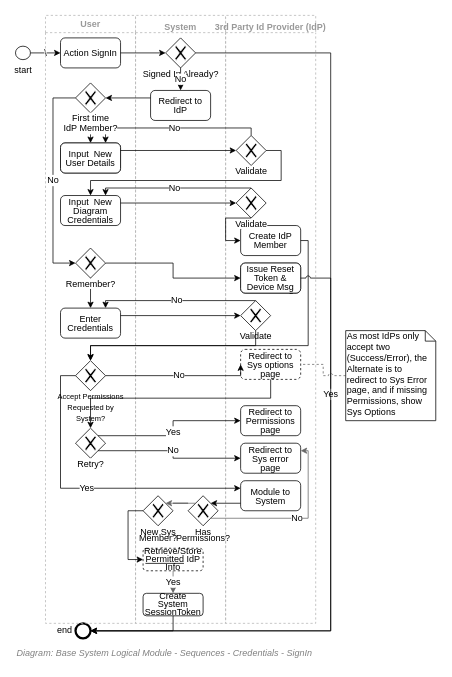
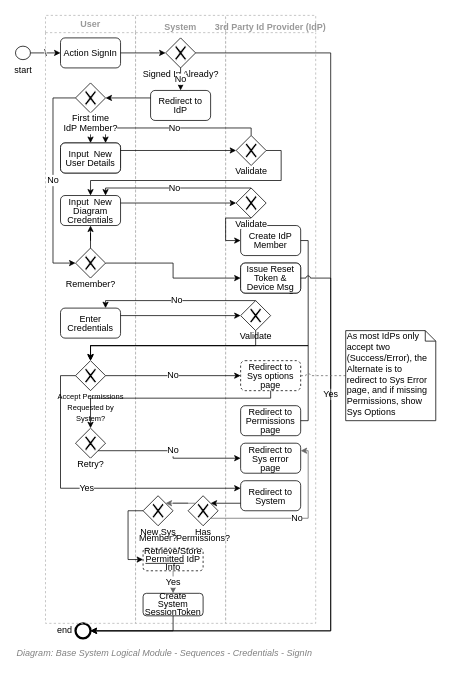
edge "Remember?" -> "Enter Credentials": now "Remember?" -> "Input New Diagram Credentials"
node "Redirect toSys options page": moved (270, 364) -> (270, 375)
edge "Redirect to Permissions page" -> "Accept Permissions Requested by System?": added
edge "Retry?" -> "Redirect to Permissions page": removed, label "Yes"
node "Module to System": label "Module to System" -> "Redirect to System"
